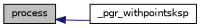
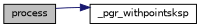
edge "_pgr_withpointsksp" -> "process": reversed
